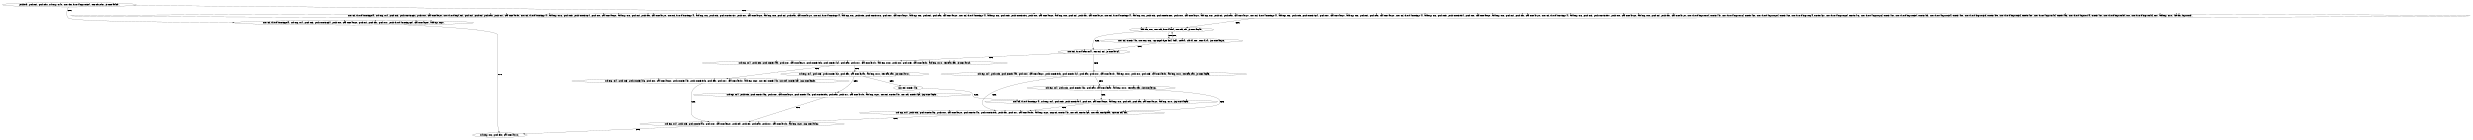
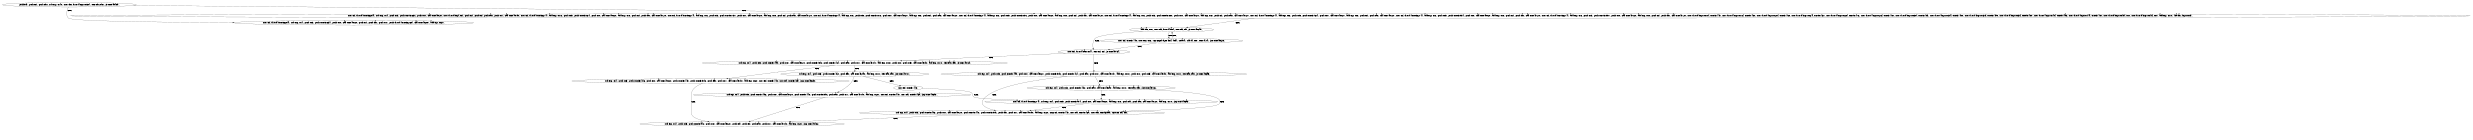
node "'sub esp, 0xc', 'push ebx', 'call 0x8049110',": removed
